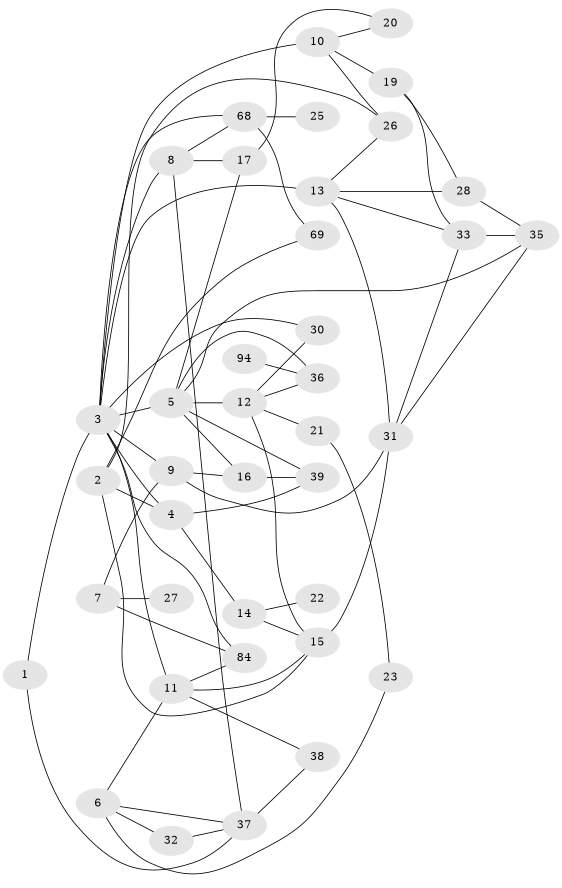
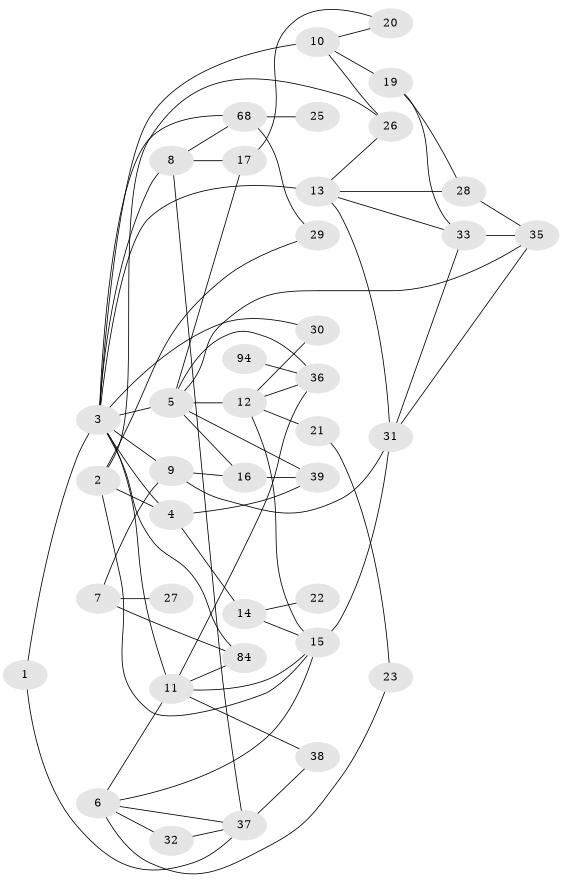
node "69": label "69" -> "29"
edge "36" -- "11": added
edge "15" -- "6": added
